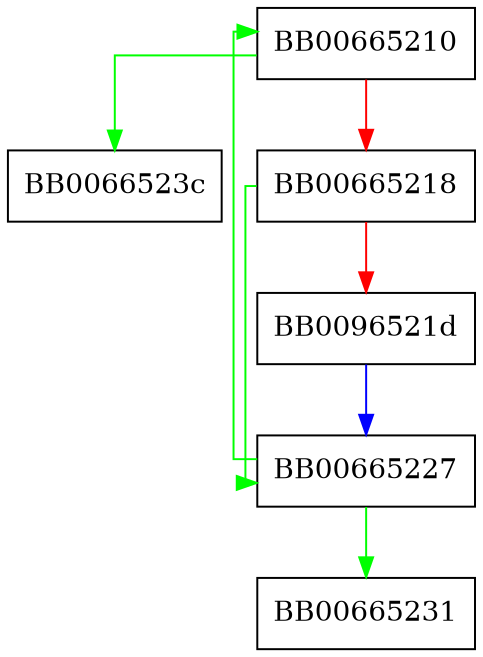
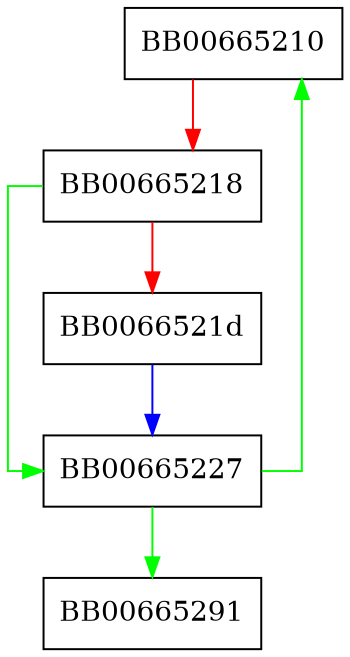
node "BB0066523c": removed
node "BB0096521d": label "BB0096521d" -> "BB0066521d"
node "BB00665231": label "BB00665231" -> "BB00665291"
